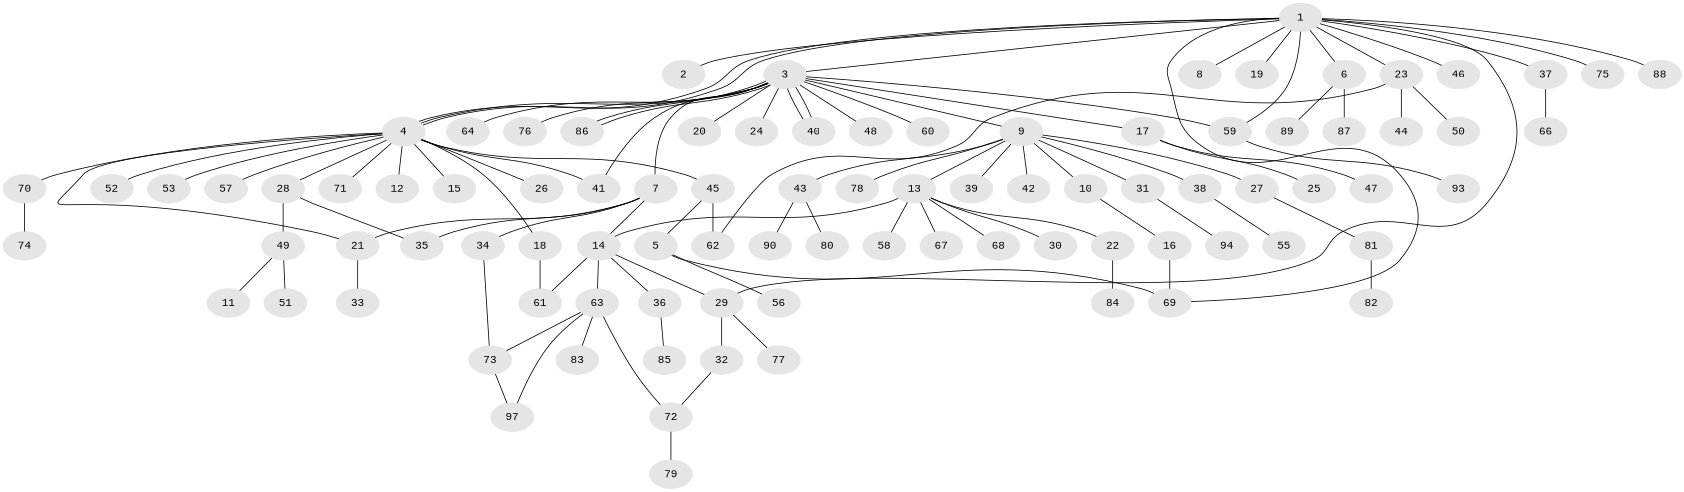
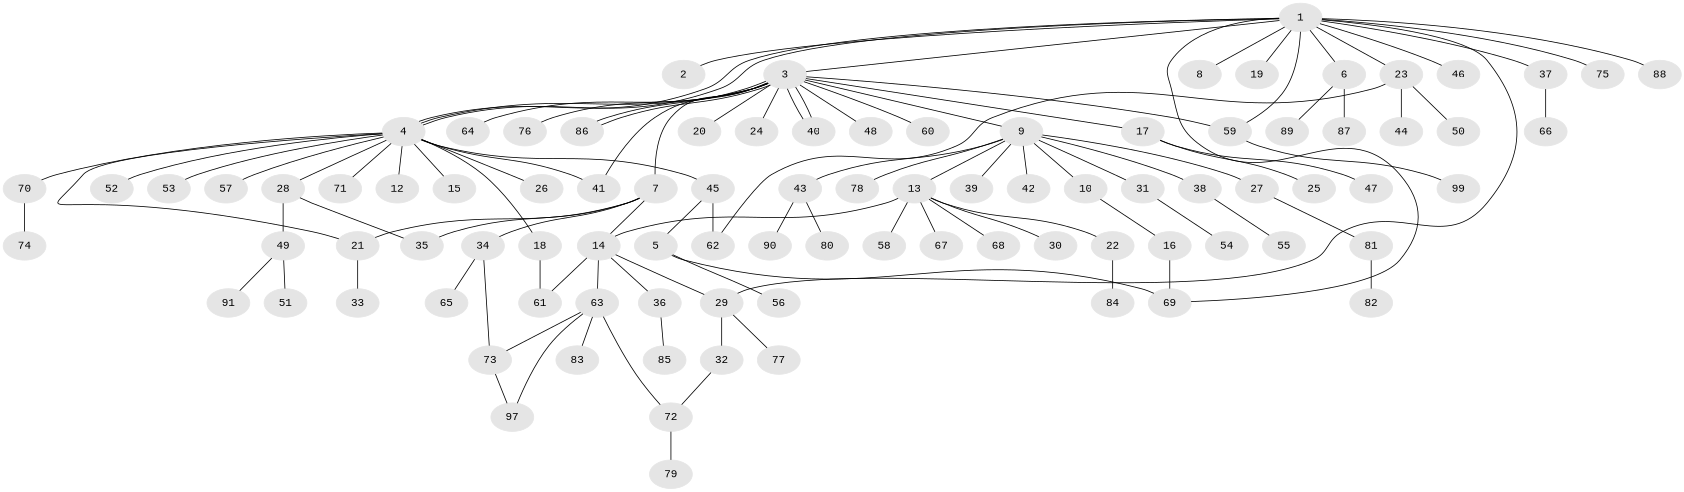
node "93": label "93" -> "99"
node "94": label "94" -> "54"
node "11": label "11" -> "91"
node "65": added
